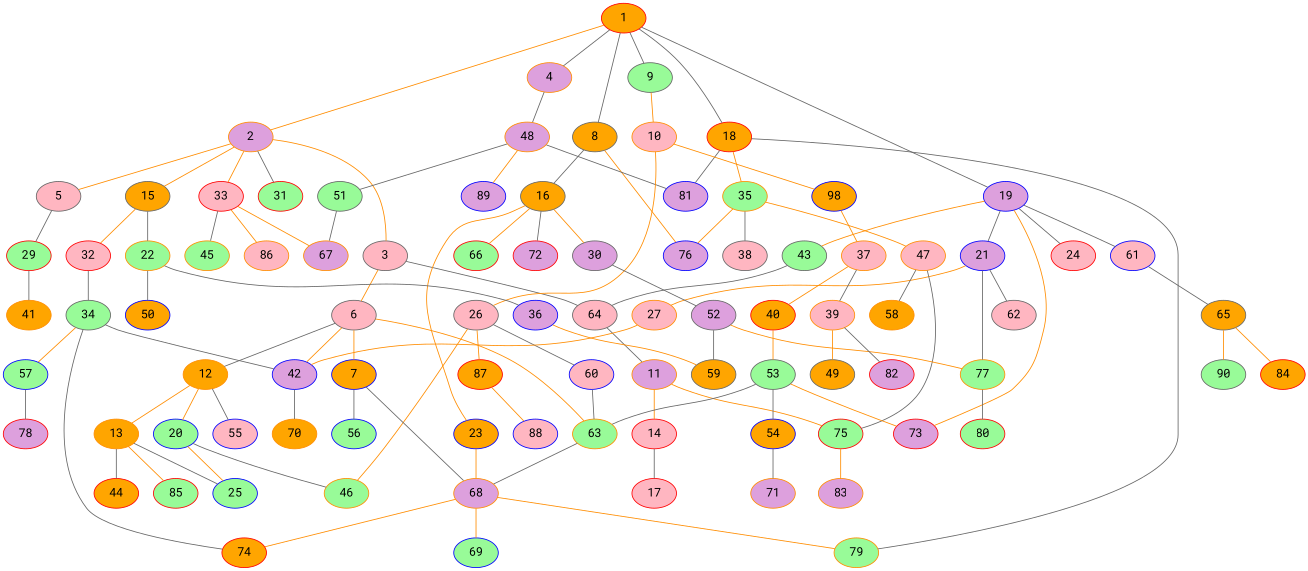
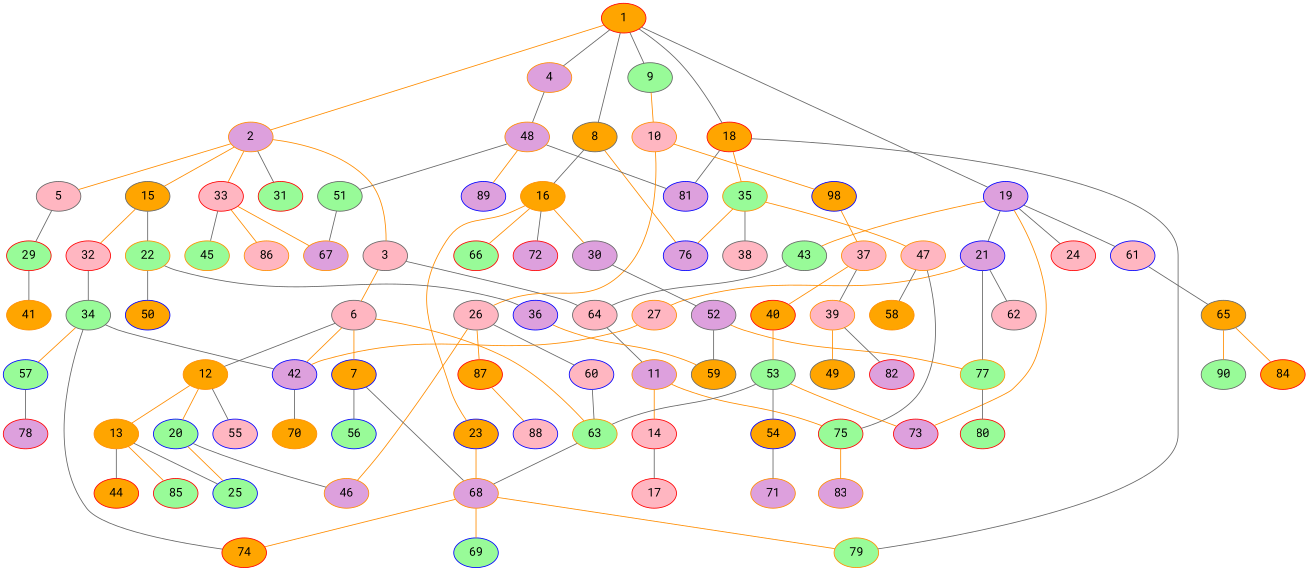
node "16": color gray40 -> darkorange
node "46": fillcolor palegreen -> plum
